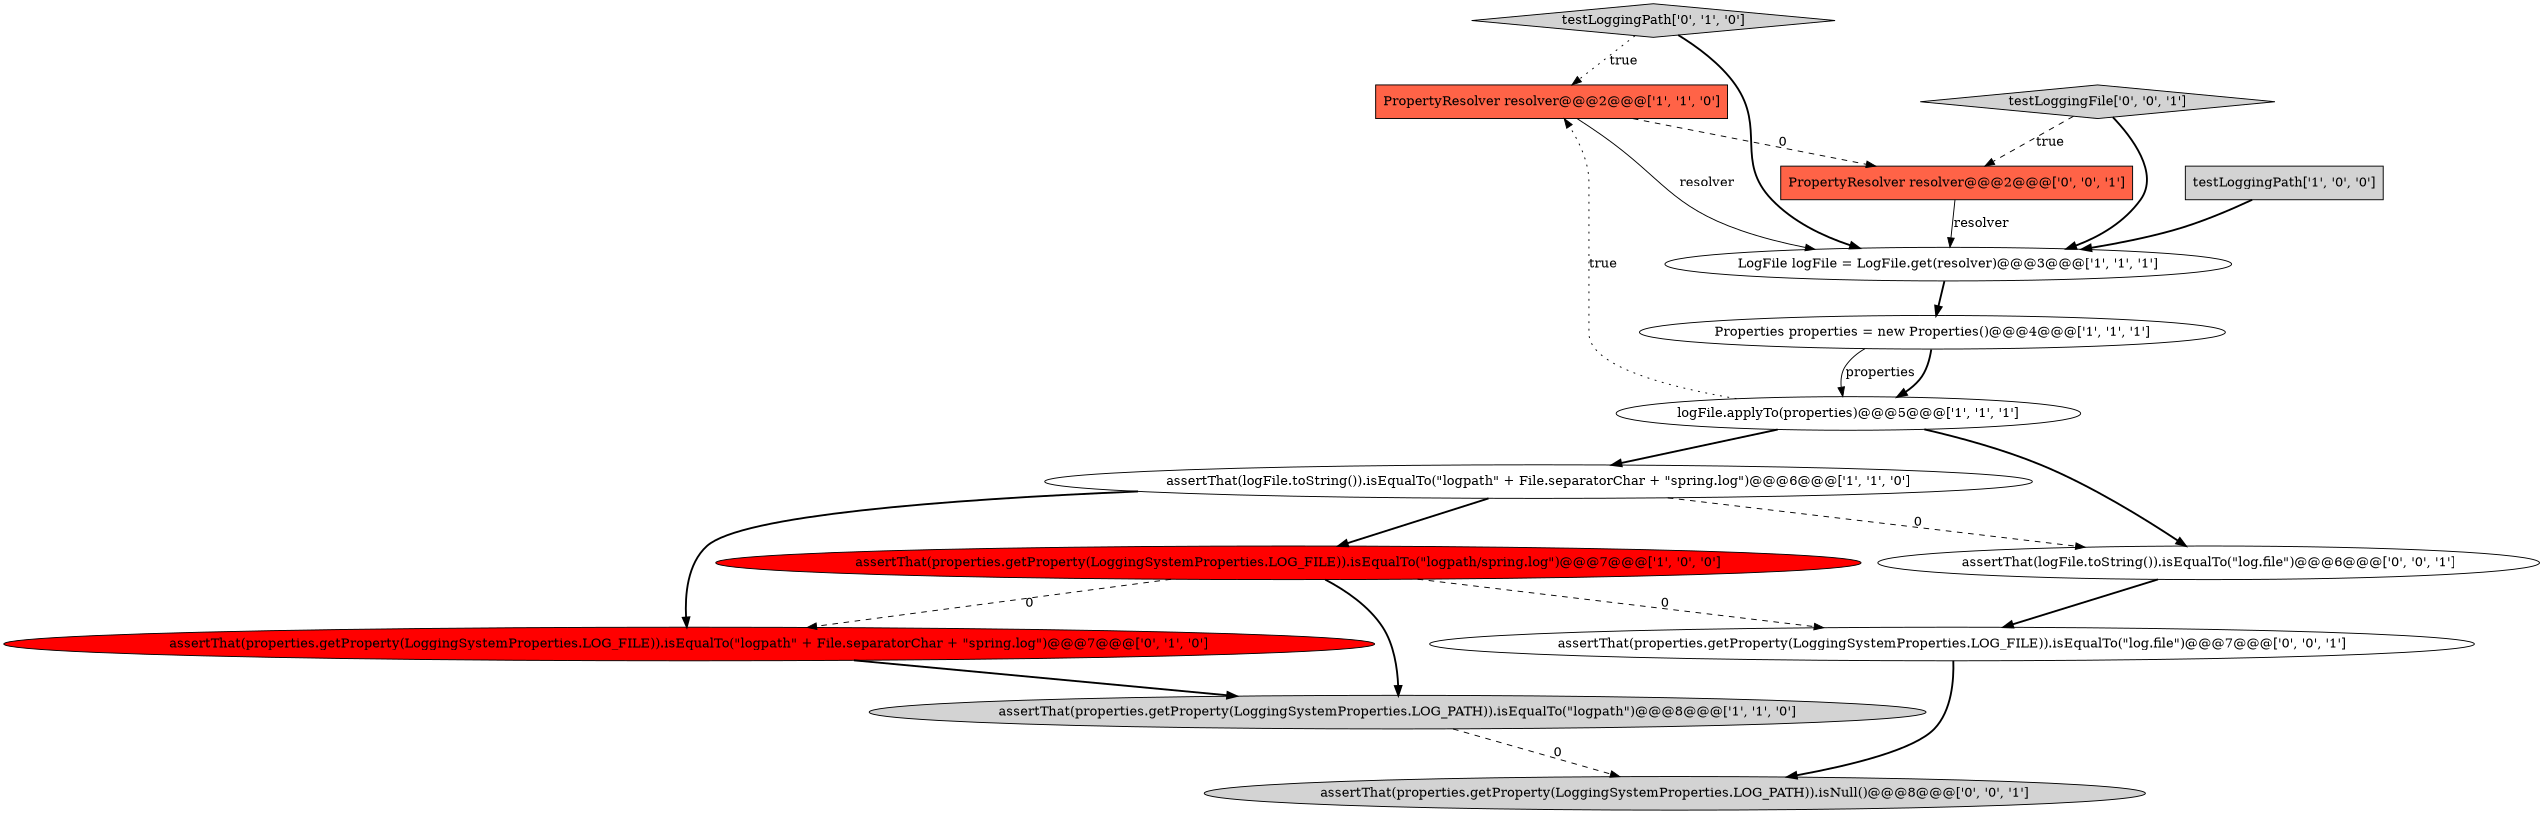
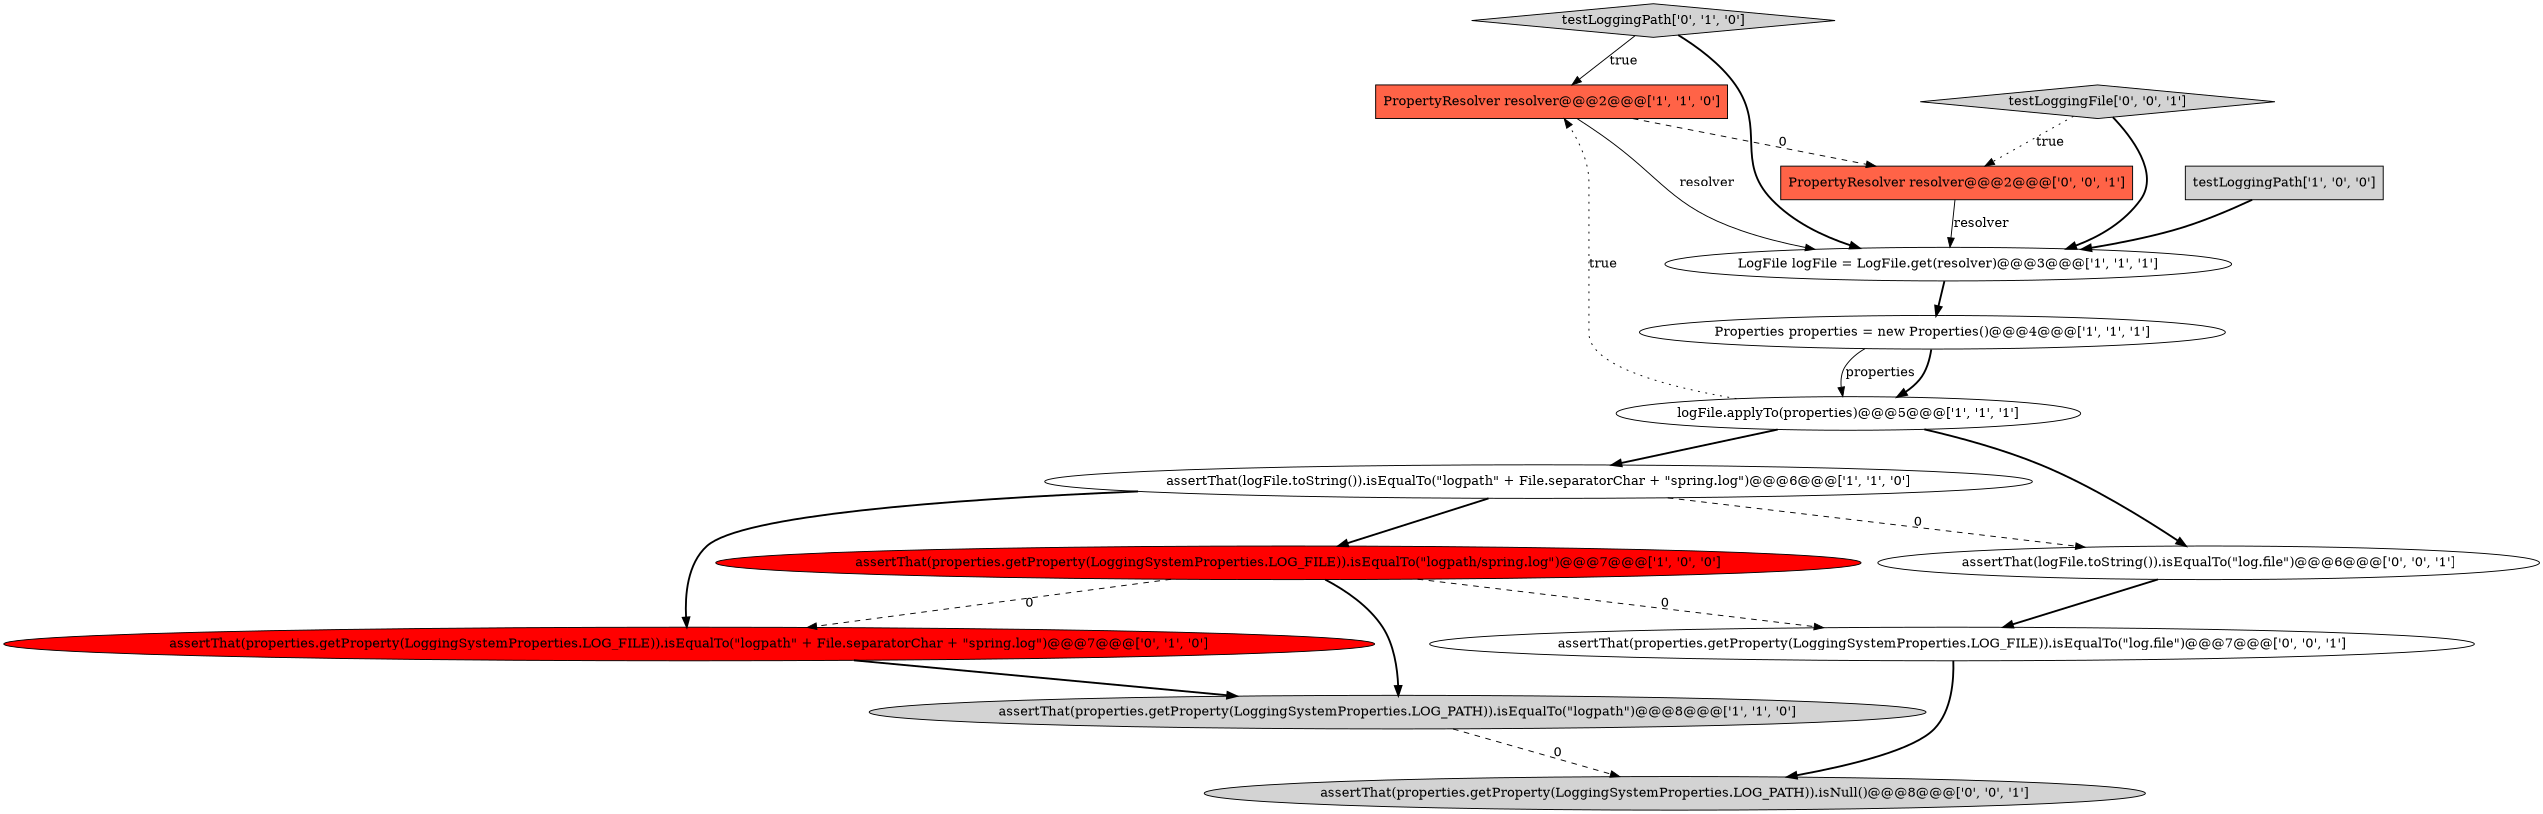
edge "testLoggingPath['0', '1', '0']" -> "PropertyResolver resolver@@@2@@@['1', '1', '0']": style dotted -> solid
edge "testLoggingFile['0', '0', '1']" -> "PropertyResolver resolver@@@2@@@['0', '0', '1']": style dashed -> dotted
